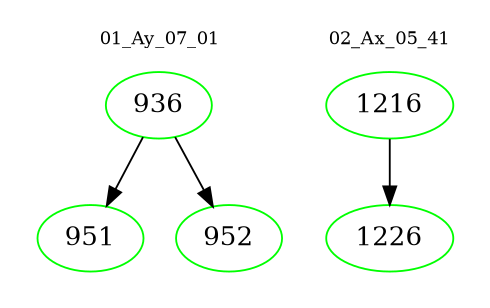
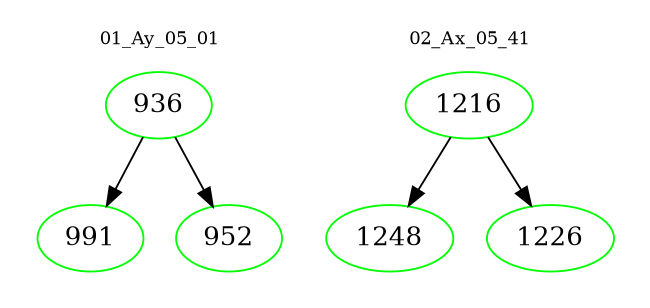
cluster "01_Ay_07_01": label "01_Ay_07_01" -> "01_Ay_05_01"
node "951": label "951" -> "991"
node "1248": added
